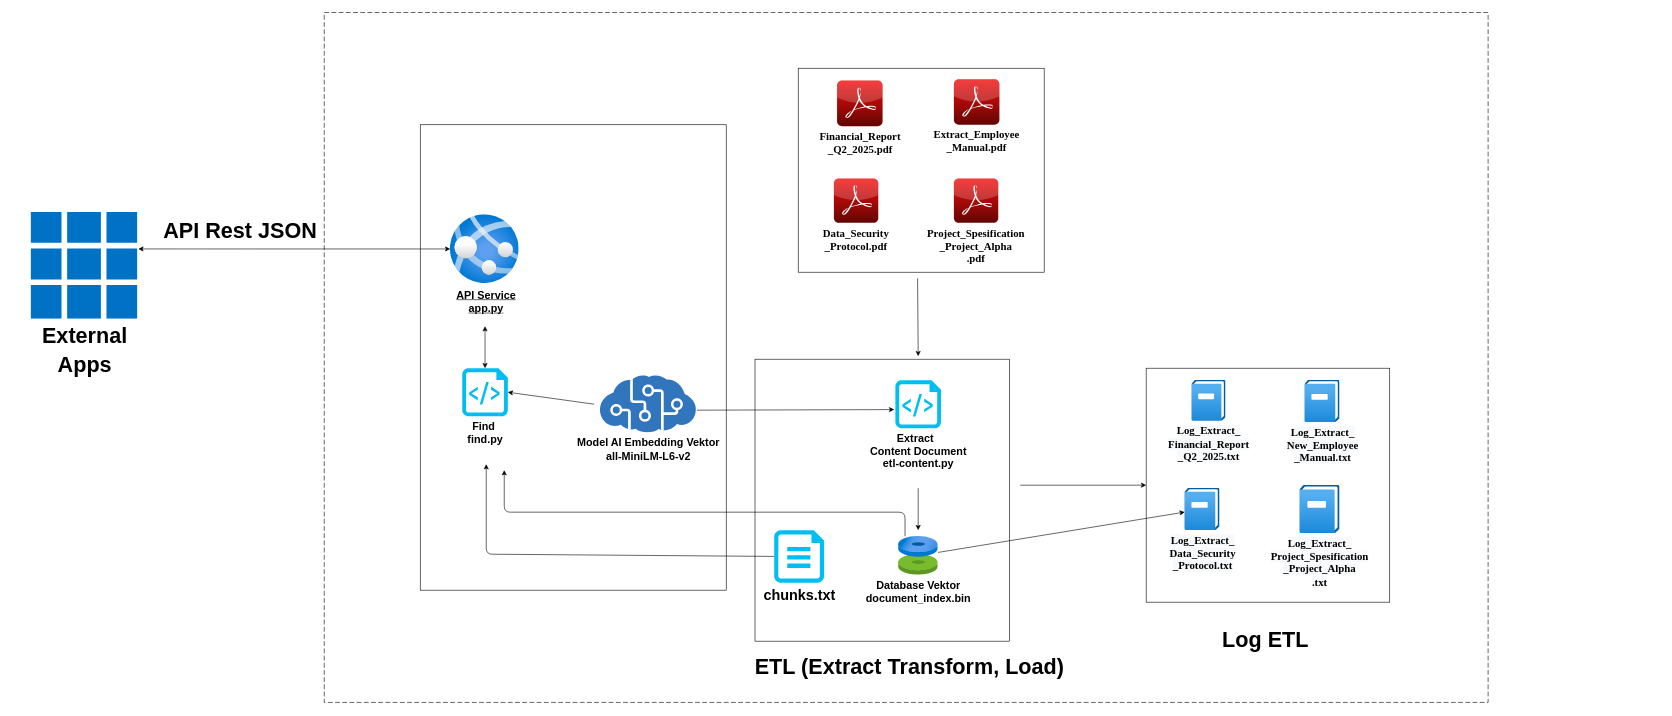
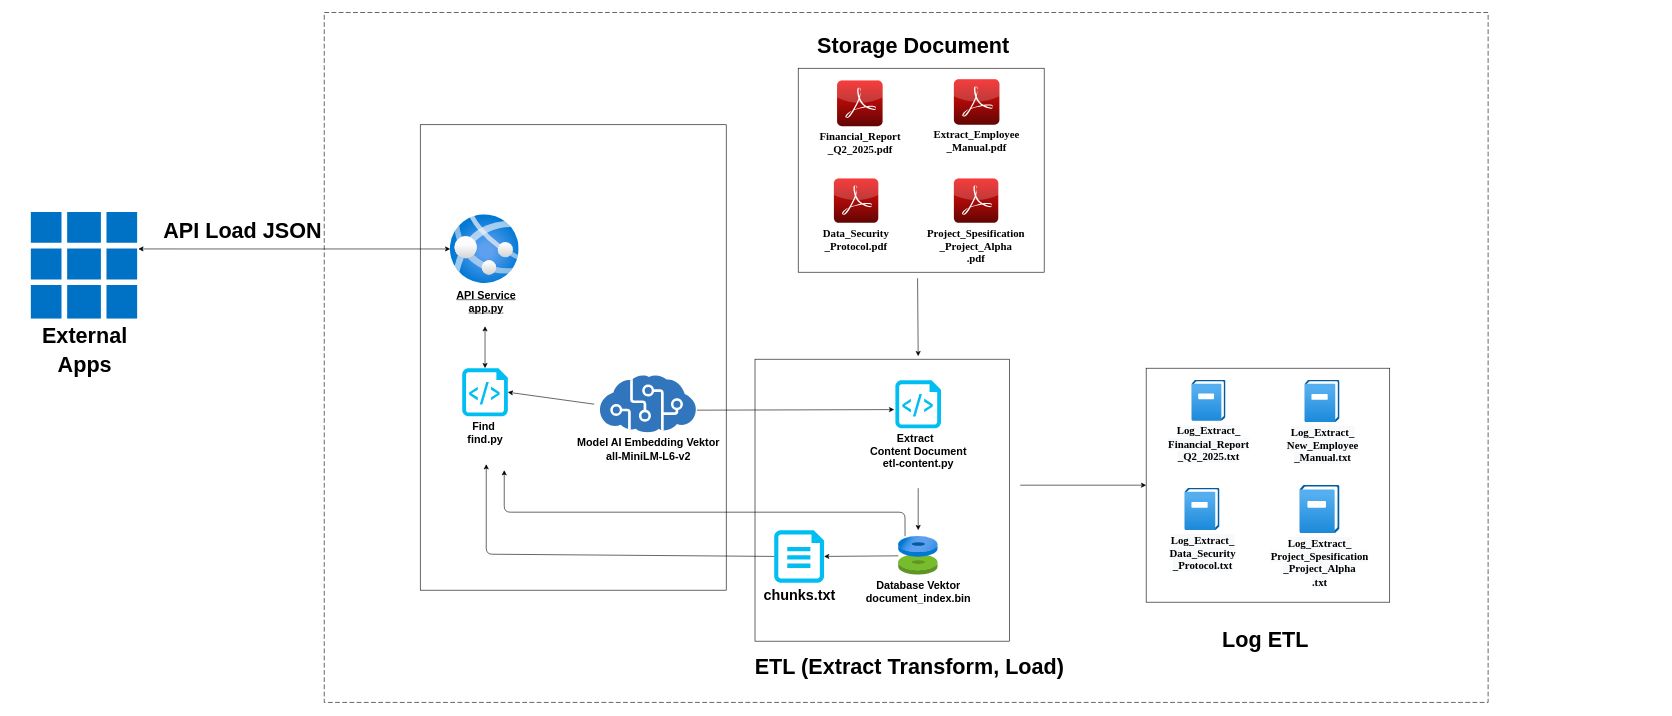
node "Storage Document": added
node "API Rest JSON": label "API Rest JSON" -> "API Load JSON"
edge "Database Vektor document_index.bin" -> "Log_Extract_ Data_Security _Protocol.txt": now "Database Vektor document_index.bin" -> "chunks.txt"
